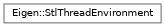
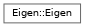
node "Eigen::StlThreadEnvironment": label "Eigen::StlThreadEnvironment" -> "Eigen::Eigen"
